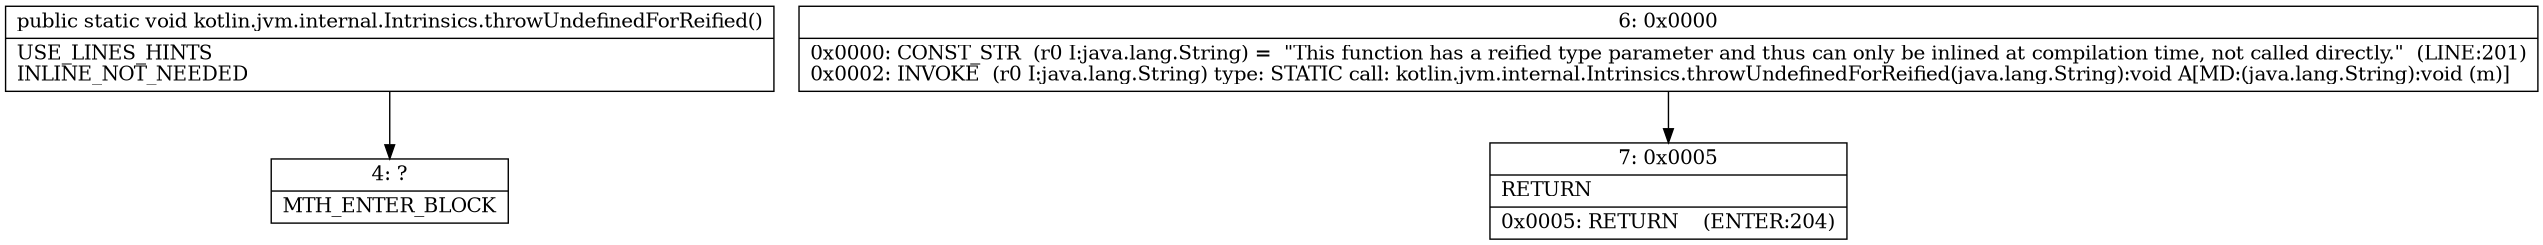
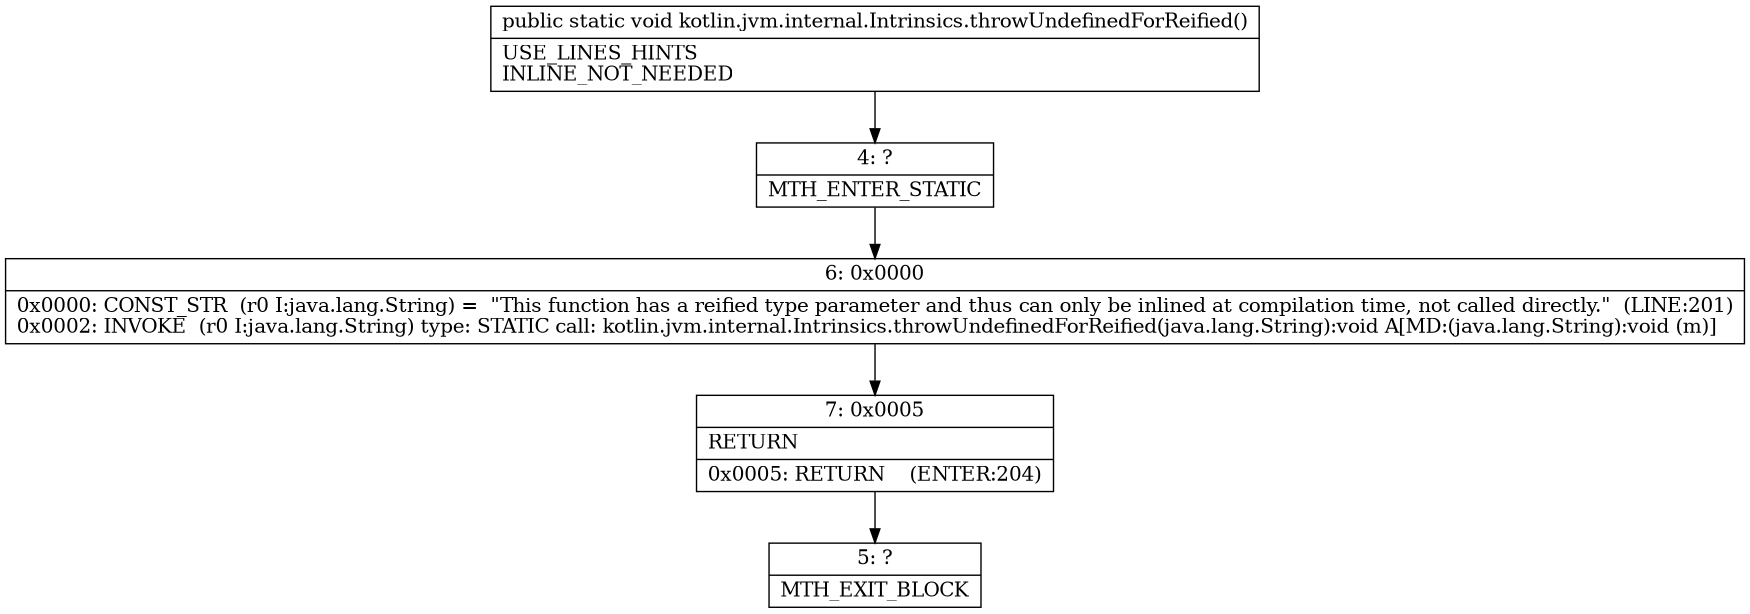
node "4: ?": text "MTH_ENTER_BLOCK" -> "MTH_ENTER_STATIC"
edge "4: ?" -> "6: 0x0000": added
node "5: ?": added
